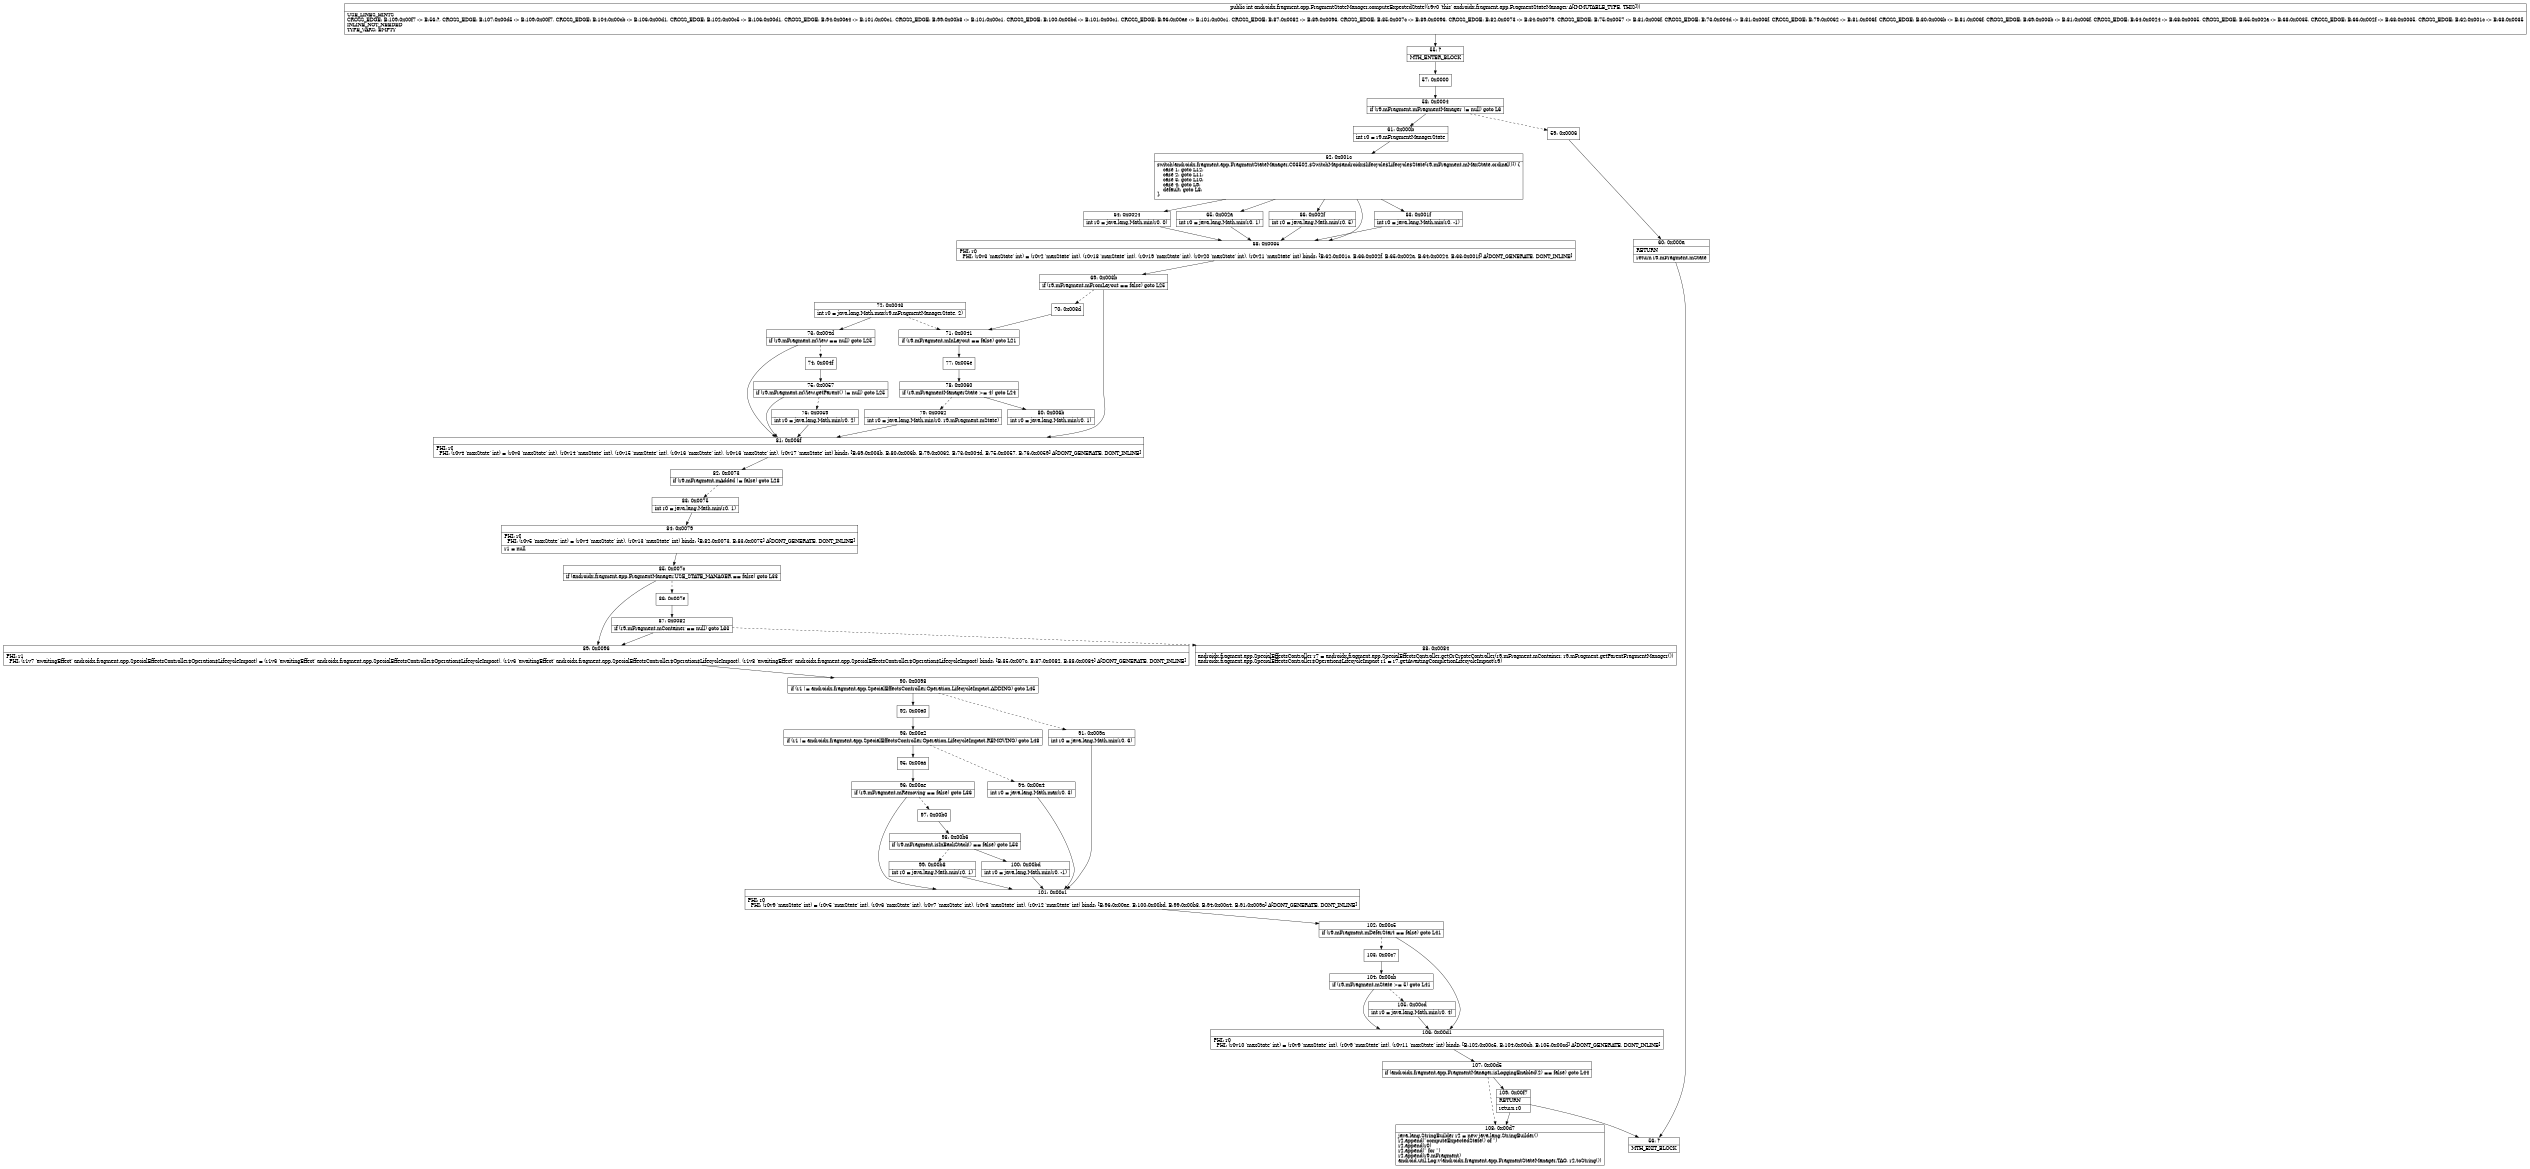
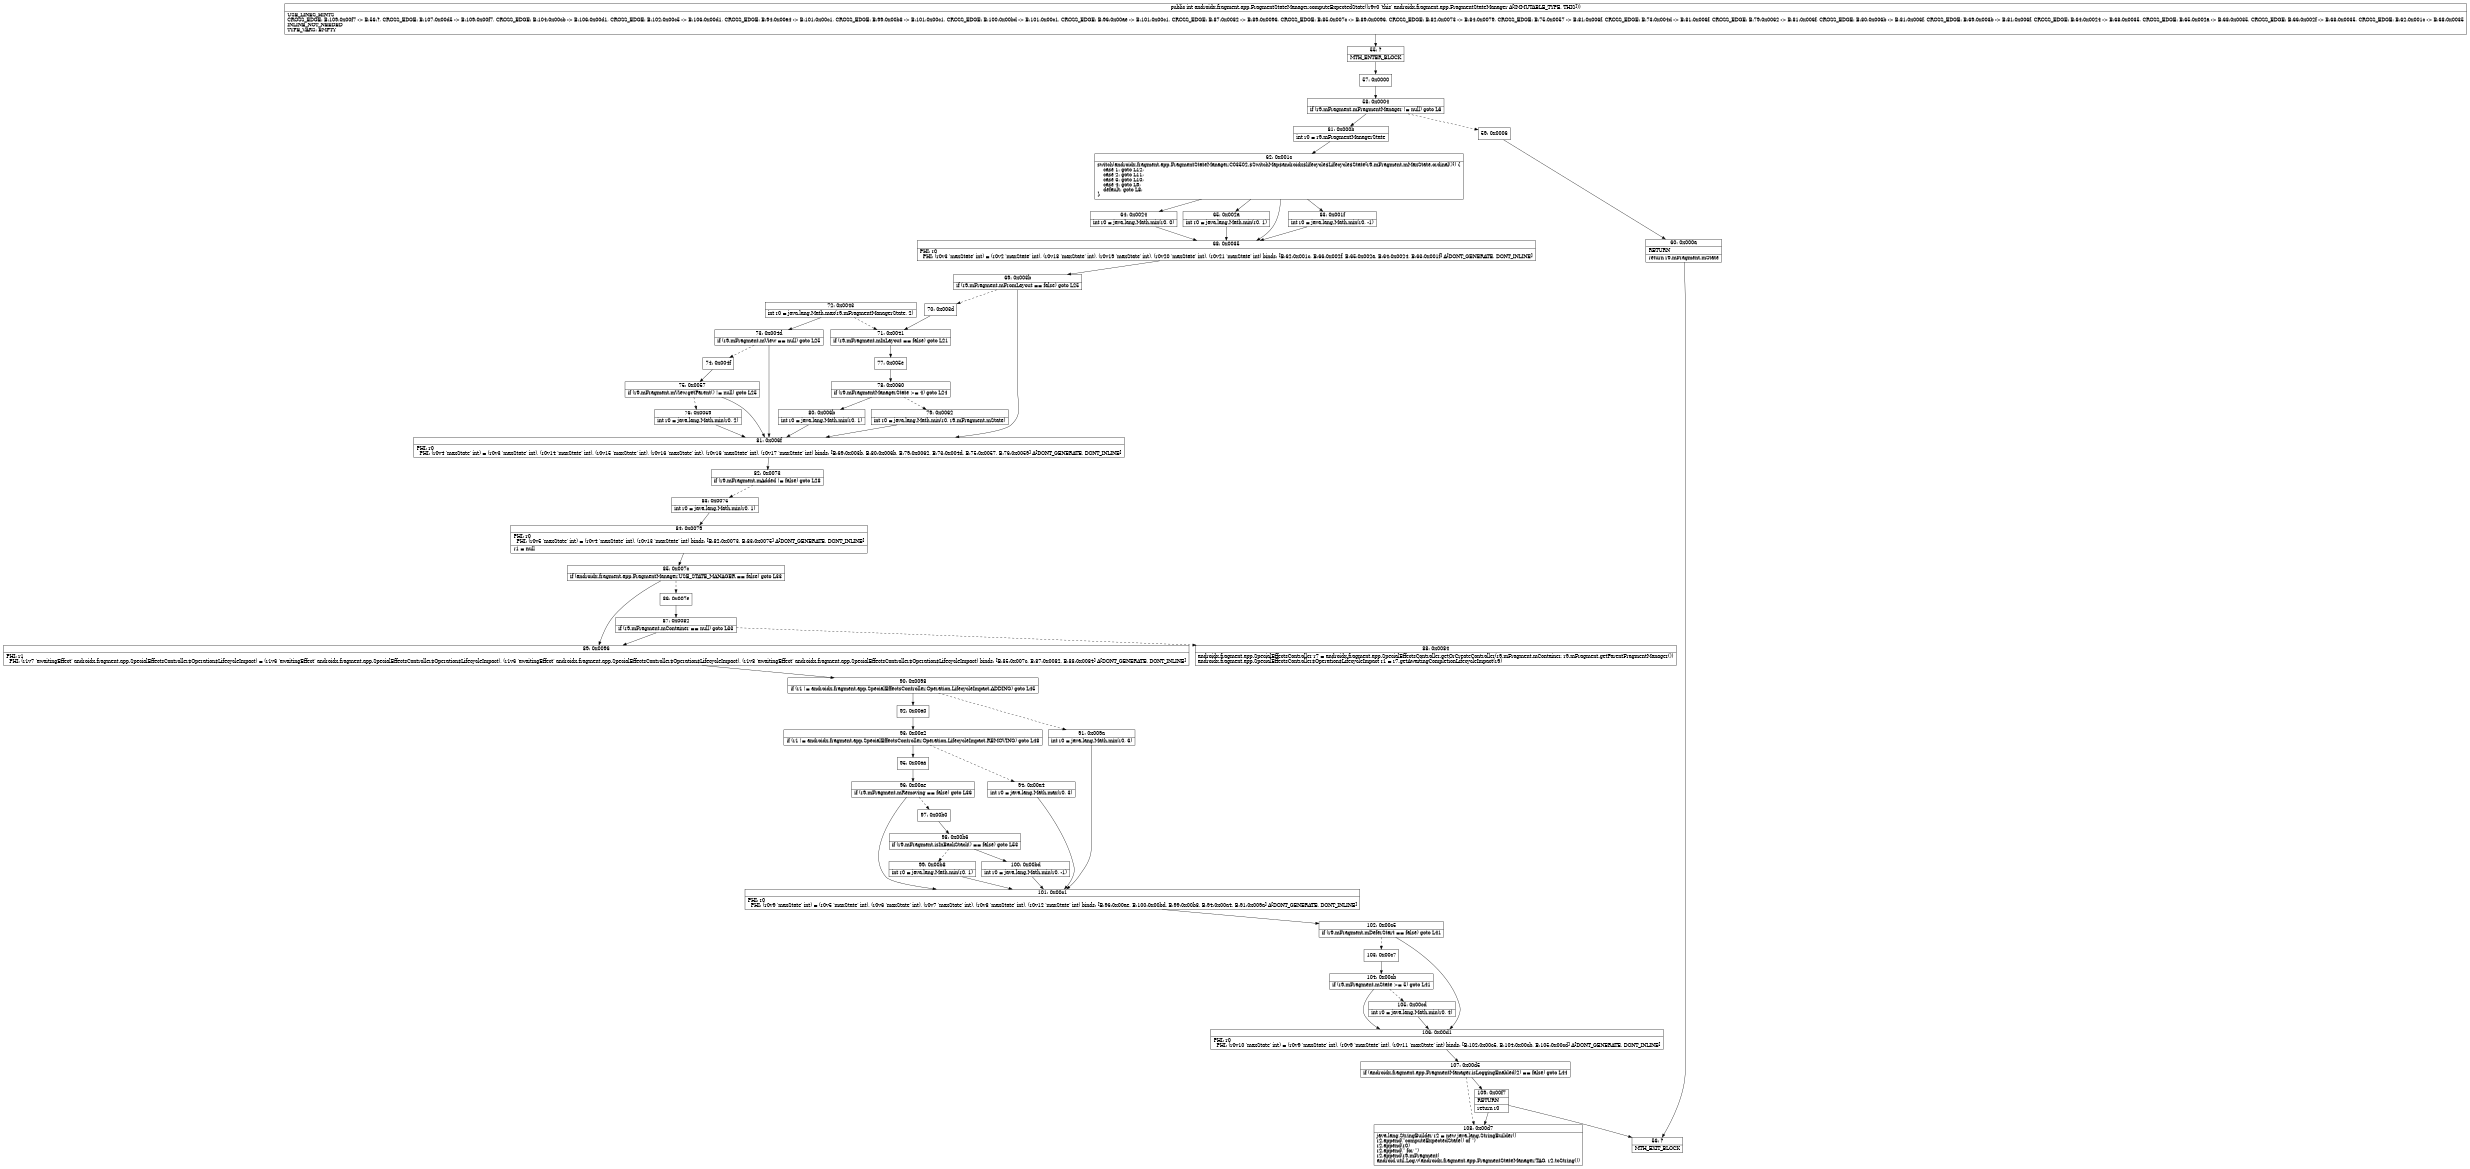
node "66: 0x002f": removed
edge "80: 0x006b" -> "81: 0x006f": added
